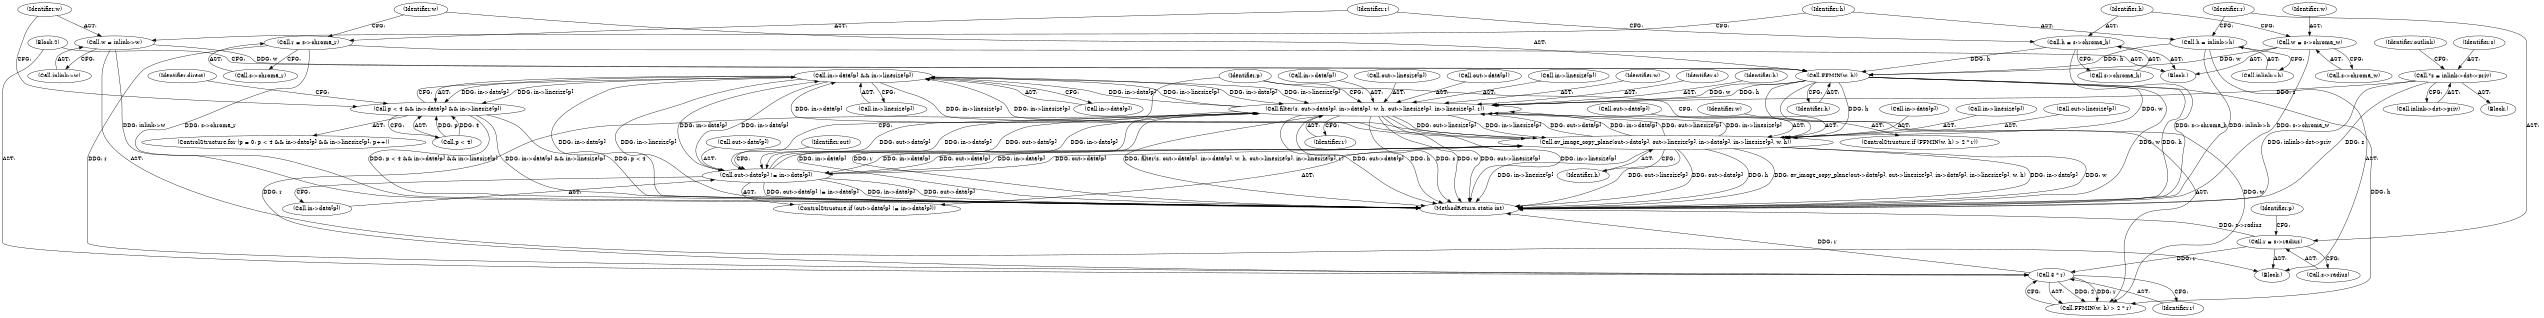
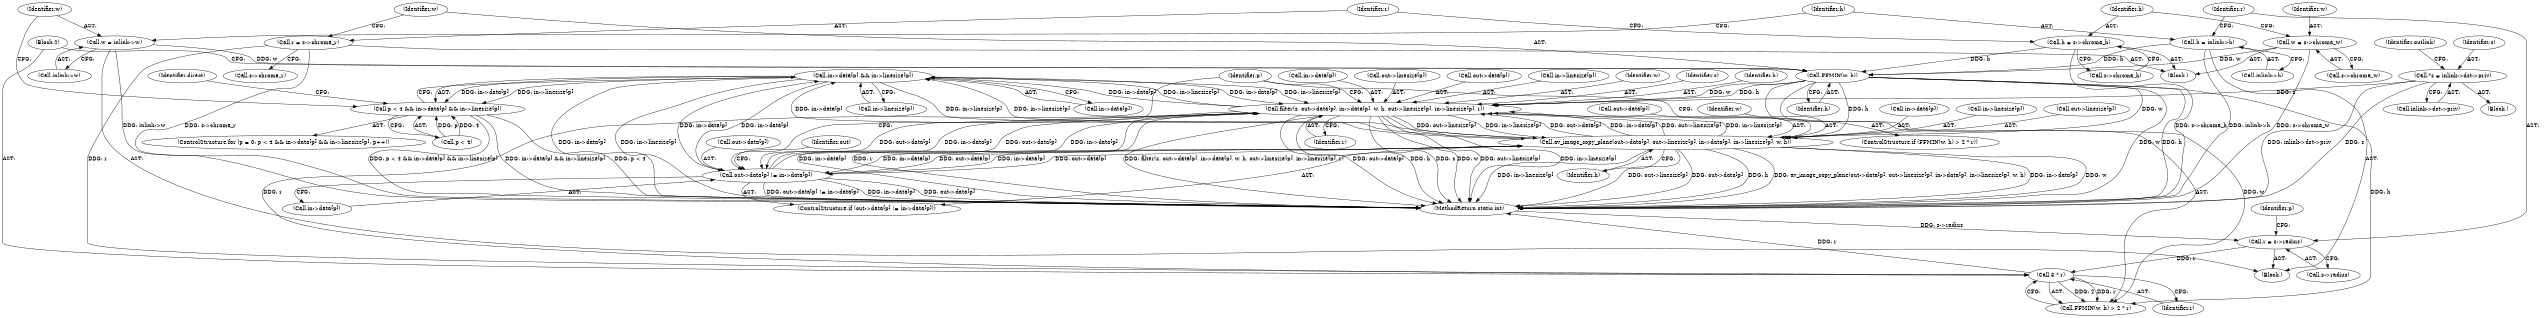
edge "(Call,s->chroma_r)" -> "(Call,r = s->chroma_r)": removed, label "AST:"
edge "(Call,s->chroma_h)" -> "(Call,h = s->chroma_h)": label "AST: " -> "CFG: "
edge "(Call,r = s->radius)" -> "(MethodReturn,static int)": reversed
